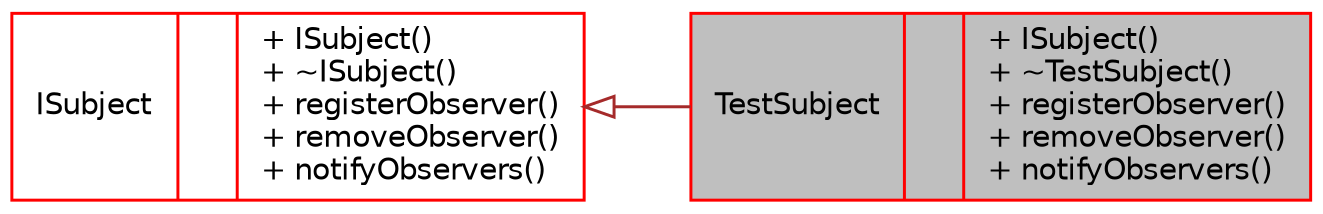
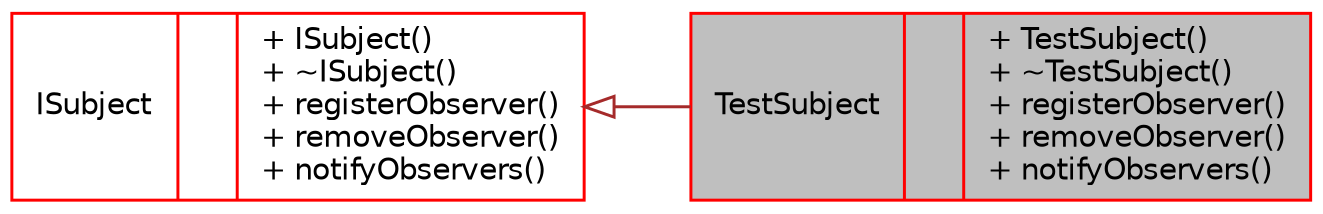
node "TestSubject": text "+ ISubject()" -> "+ TestSubject()"
